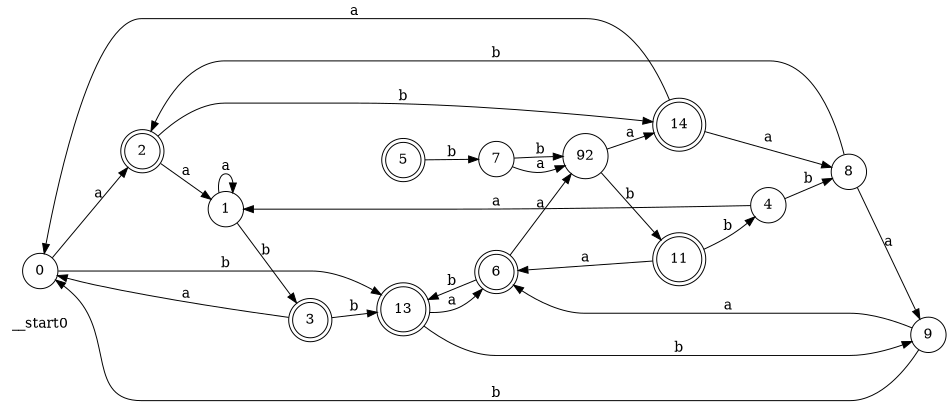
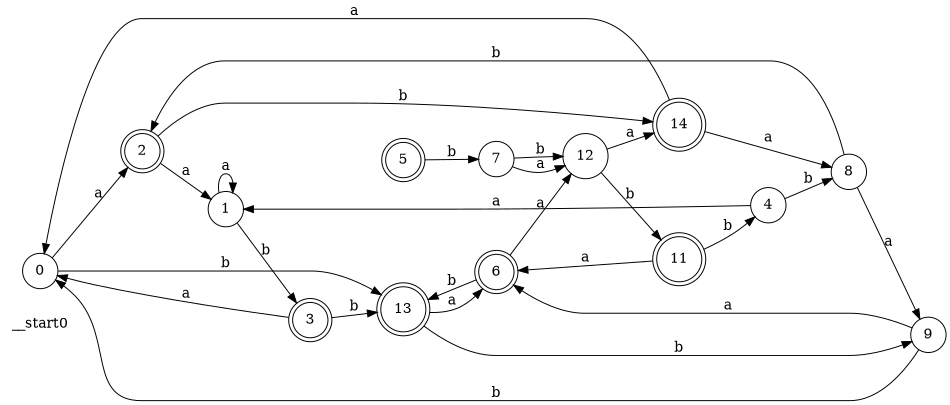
node "92": label "92" -> "12"
